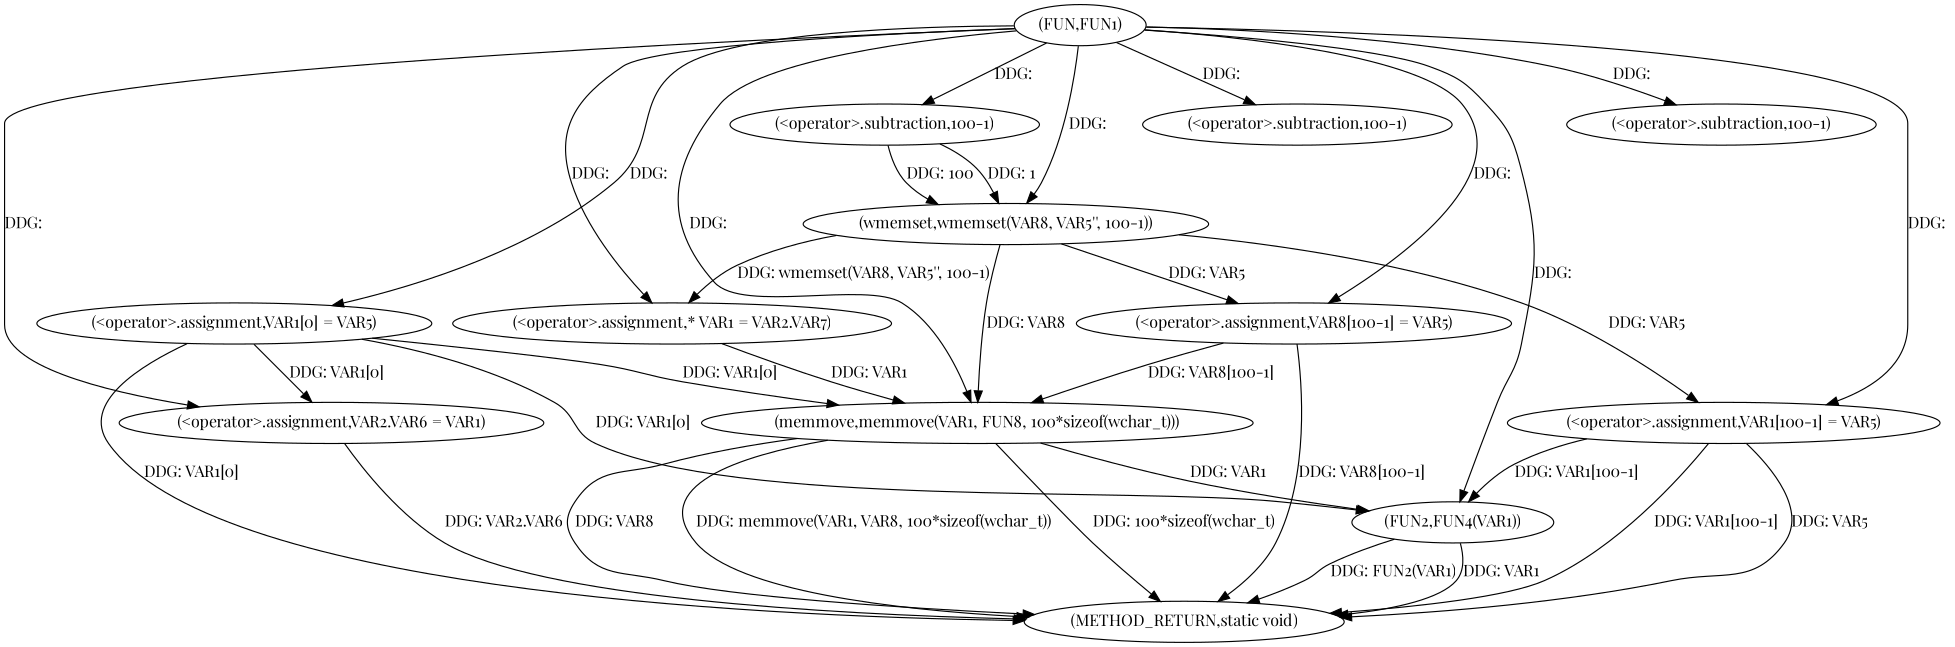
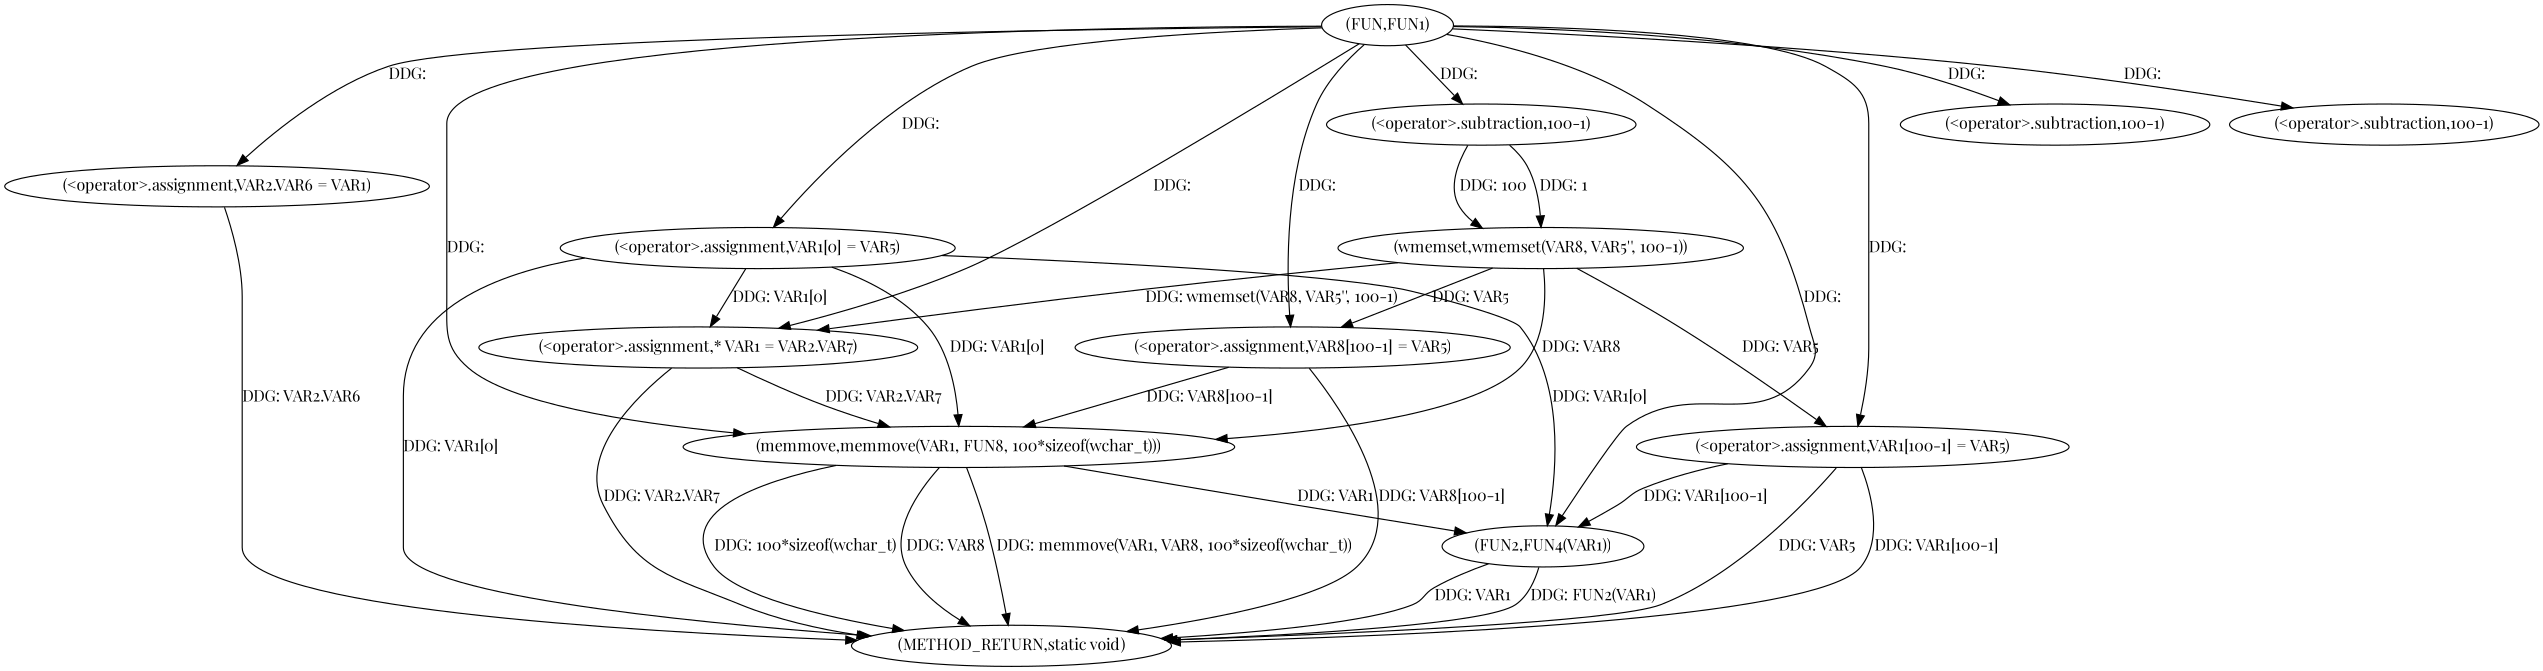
edge "(FUN,FUN1)" -> "(wmemset,wmemset(VAR8, VAR5'', 100-1))": removed, label "DDG:"
edge "(<operator>.assignment,VAR1[0] = VAR5)" -> "(<operator>.assignment,VAR2.VAR6 = VAR1)": now "(<operator>.assignment,VAR1[0] = VAR5)" -> "(<operator>.assignment,* VAR1 = VAR2.VAR7)"
edge "(<operator>.assignment,* VAR1 = VAR2.VAR7)" -> "(memmove,memmove(VAR1, FUN8, 100*sizeof(wchar_t)))": label "DDG: VAR1" -> "DDG: VAR2.VAR7"
edge "(<operator>.assignment,* VAR1 = VAR2.VAR7)" -> "(METHOD_RETURN,static void)": added, label "DDG: VAR2.VAR7"
